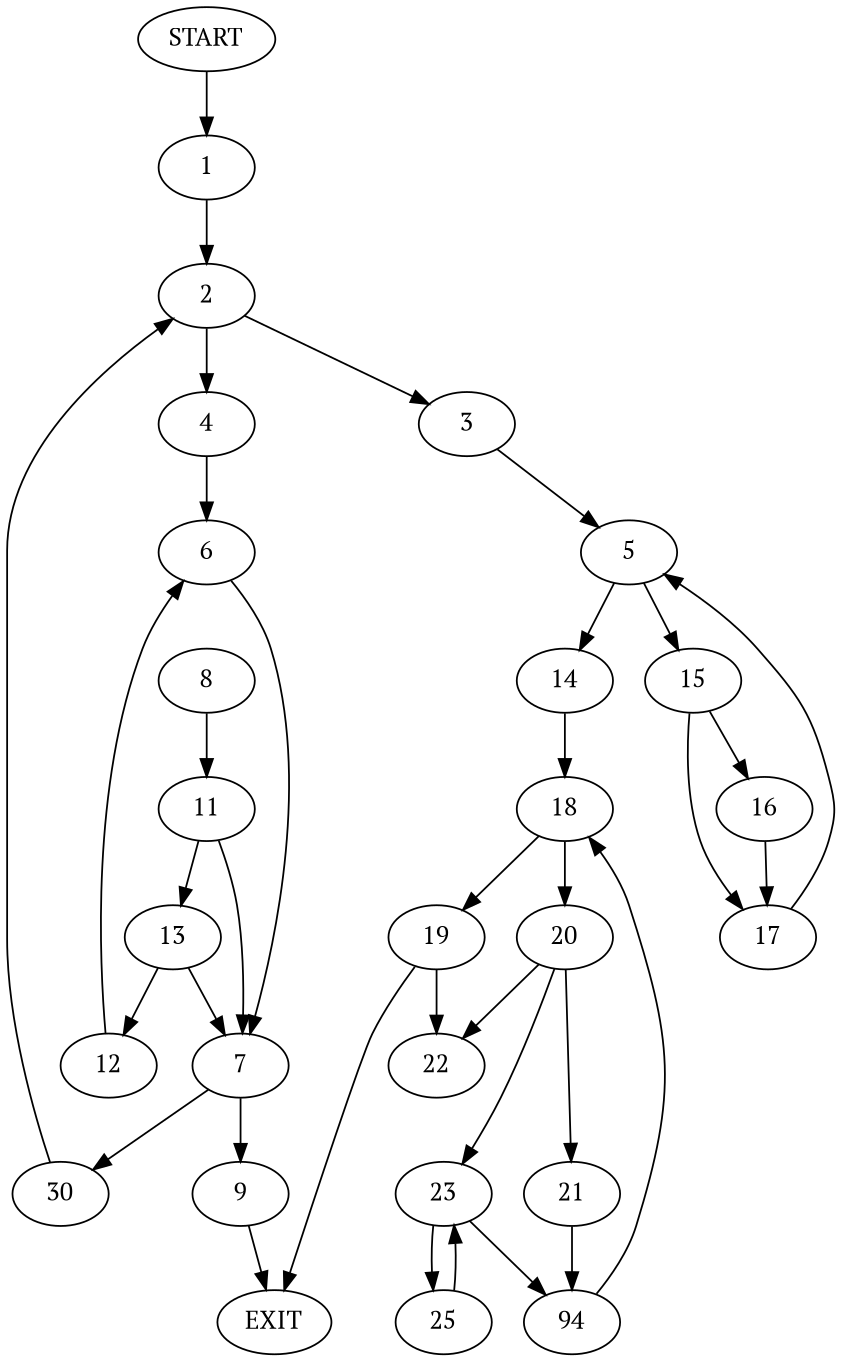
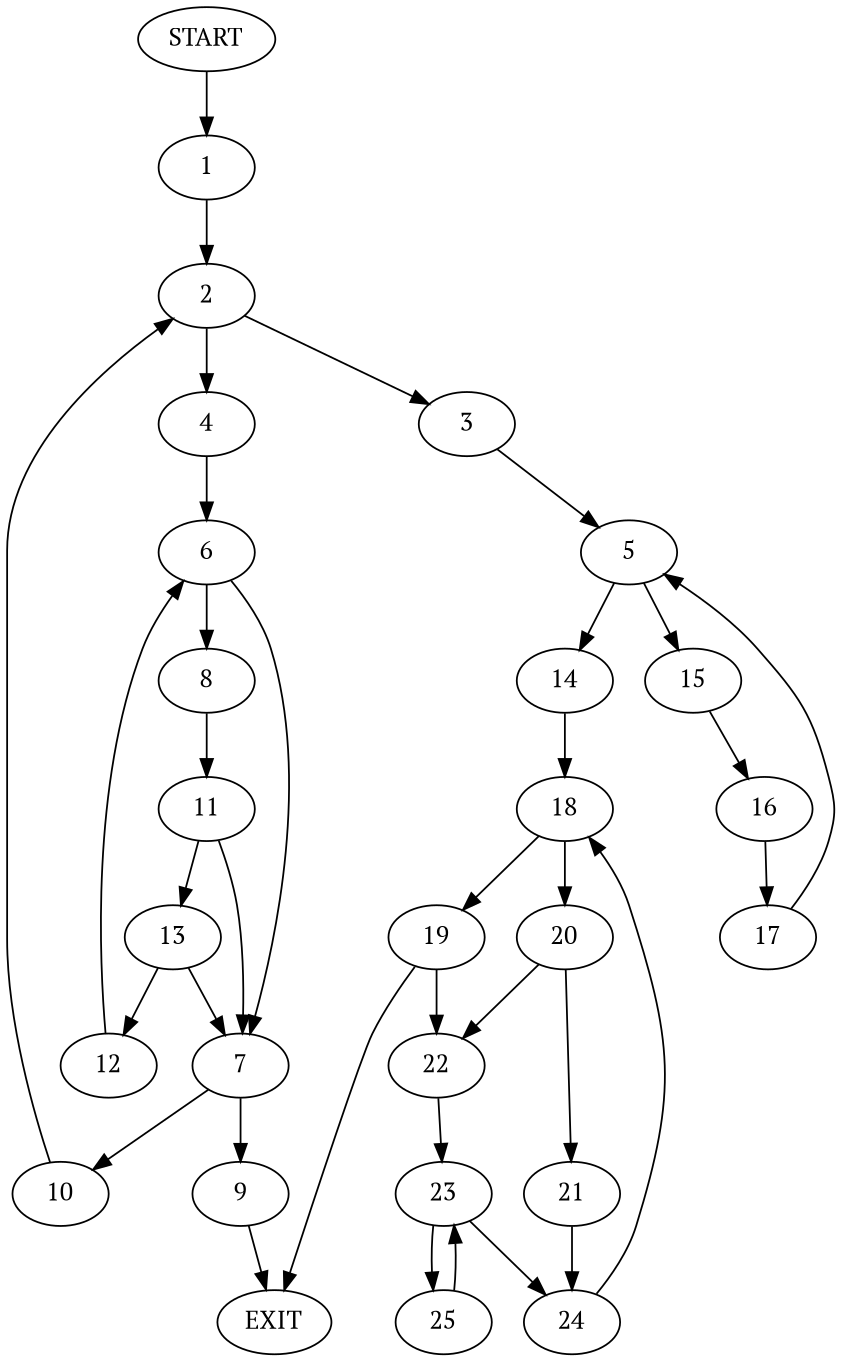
edge "6" -> "8": added
edge "15" -> "17": removed
edge "20" -> "23": now "22" -> "23"
node "30": label "30" -> "10"
node "94": label "94" -> "24"
